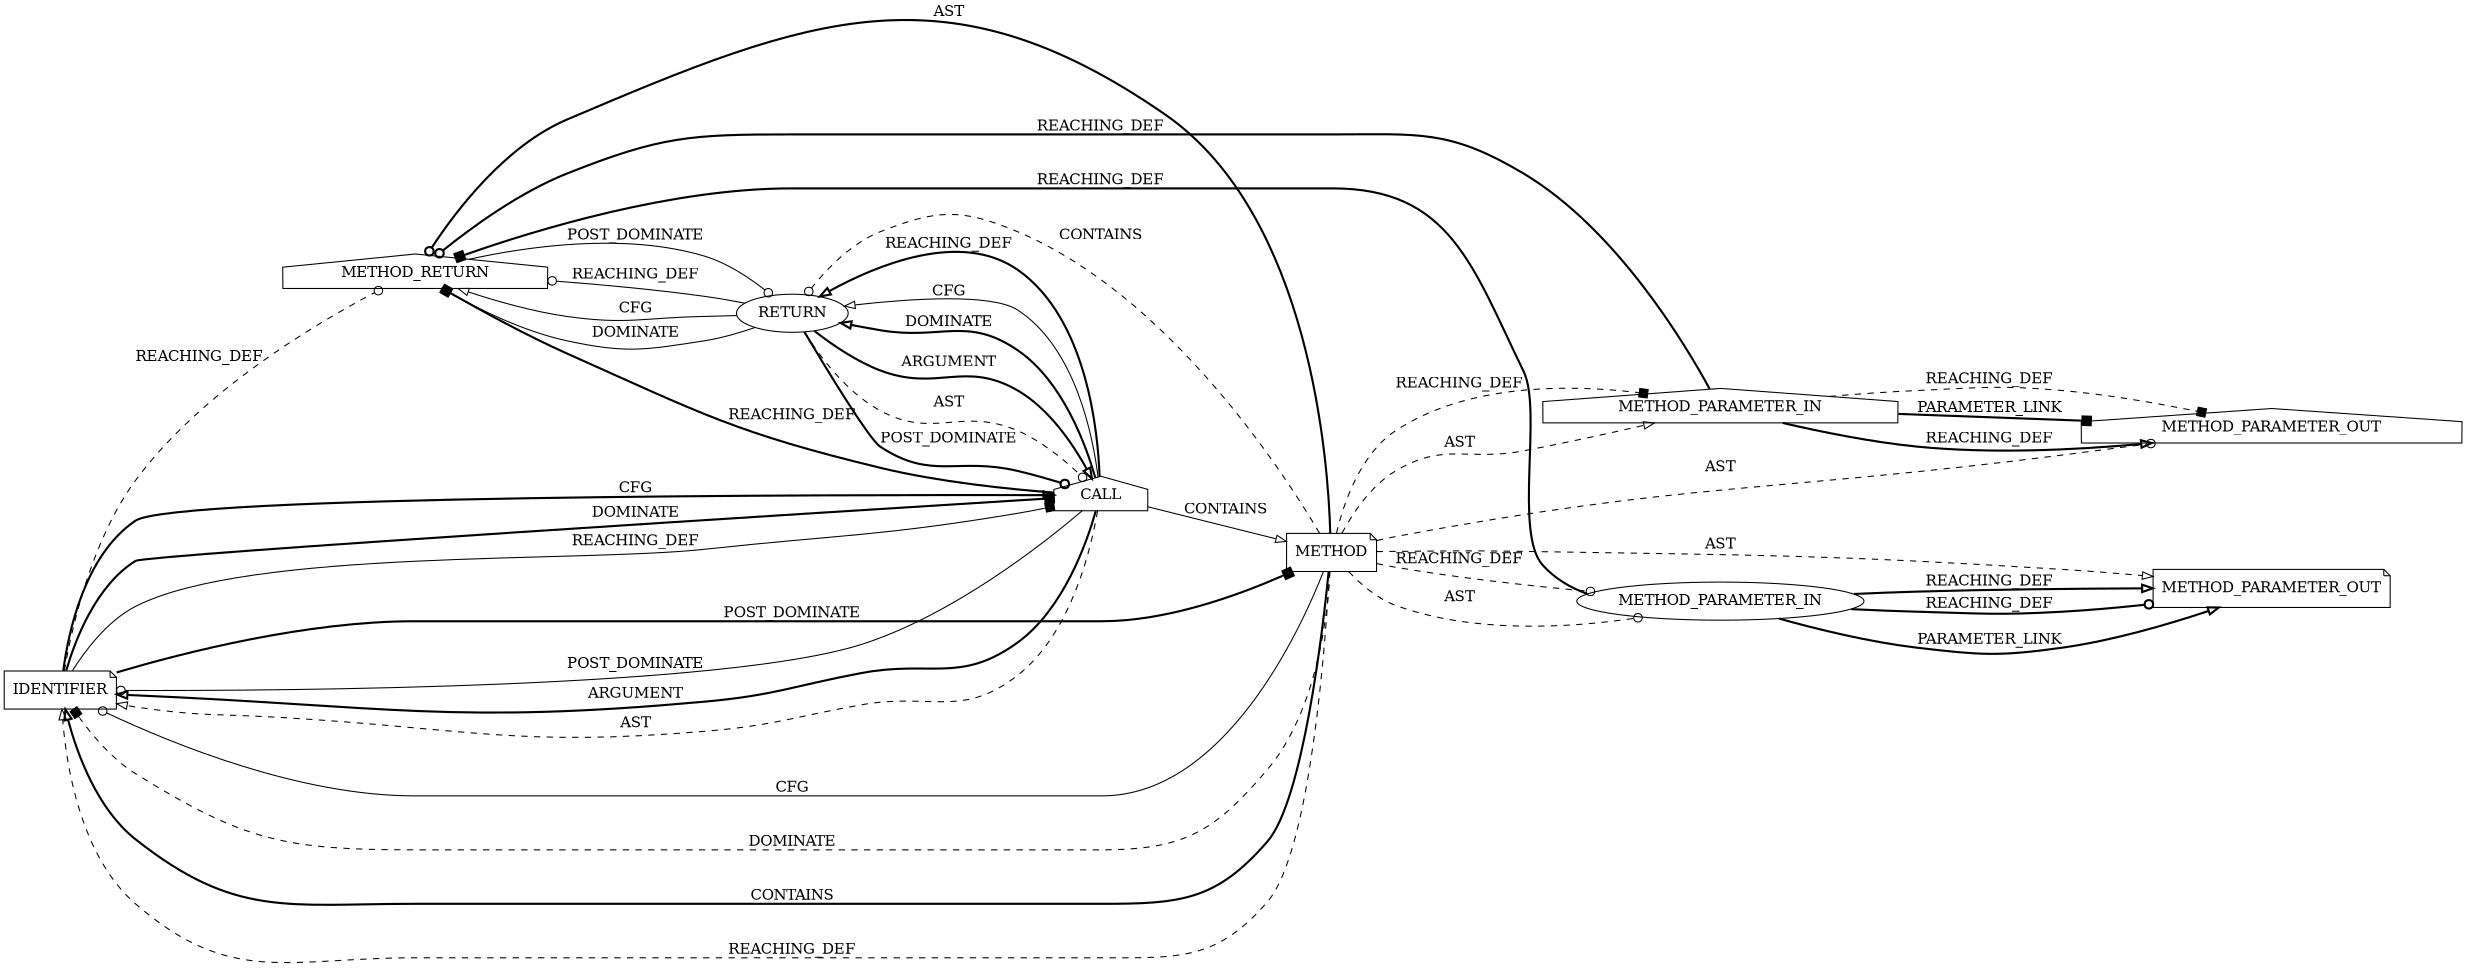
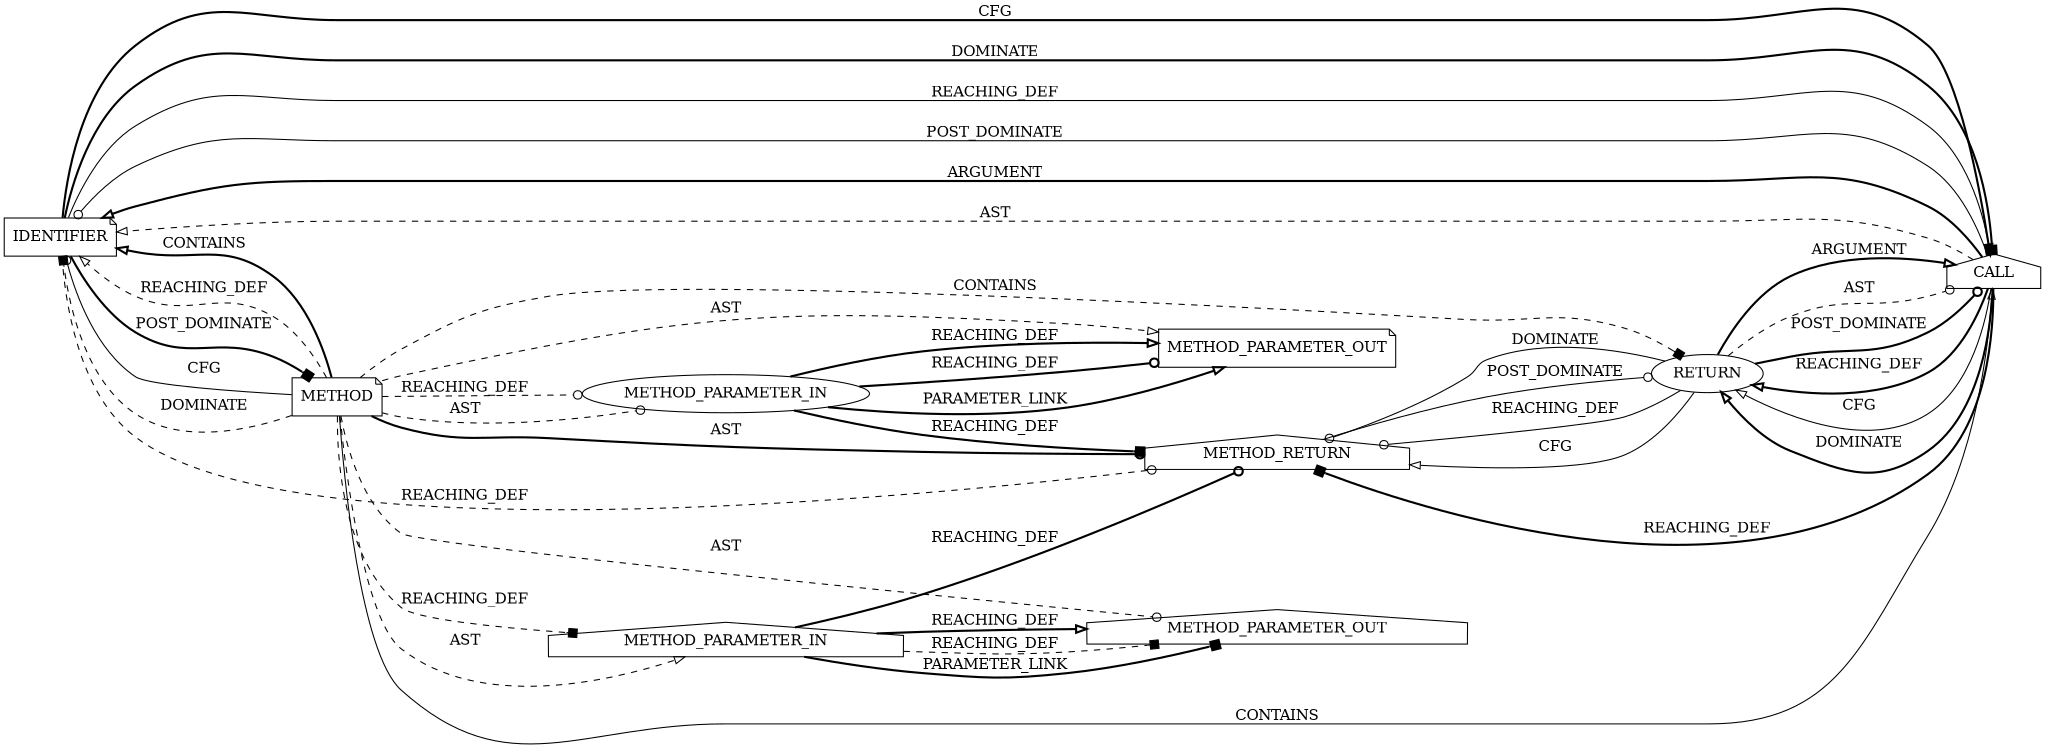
edge "METHOD" -> "RETURN": arrowhead odot -> box
edge "CALL" -> "METHOD": reversed
